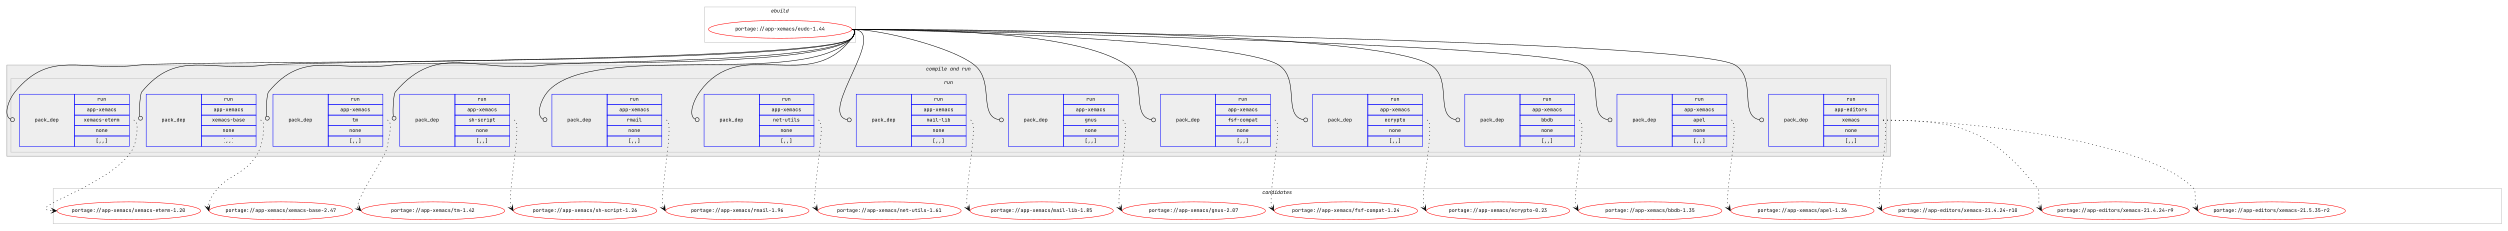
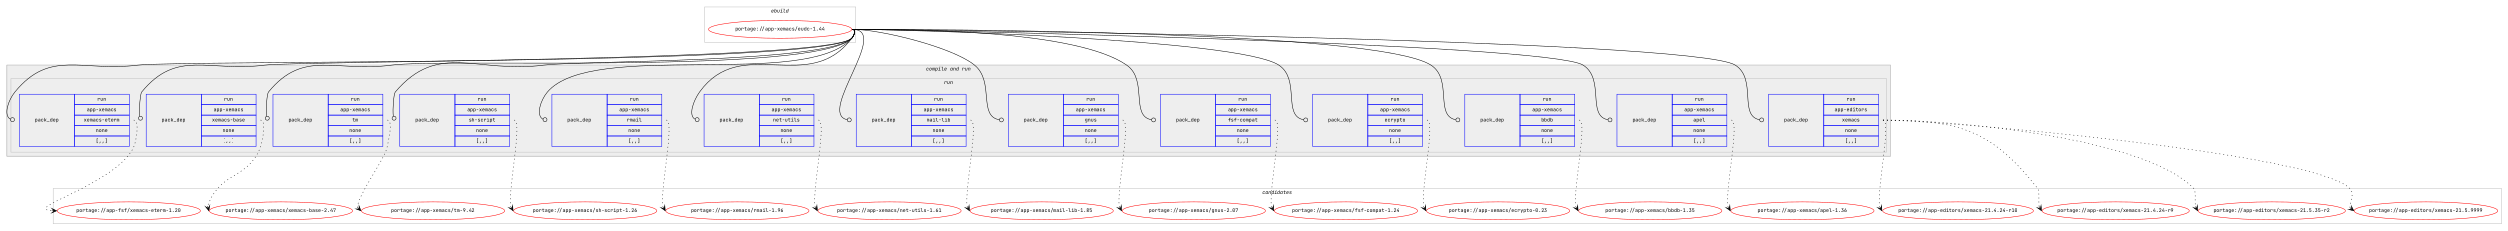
node "portage://app-xemacs/xemacs-eterm-1.20": label "portage://app-xemacs/xemacs-eterm-1.20" -> "portage://app-fsf/xemacs-eterm-1.20"
node "portage://app-xemacs/tm-1.42": label "portage://app-xemacs/tm-1.42" -> "portage://app-xemacs/tm-9.42"
node "portage://app-editors/xemacs-21.5.9999": added
